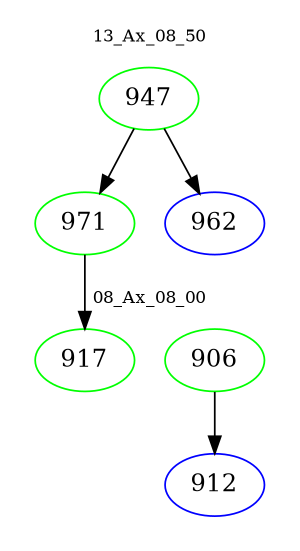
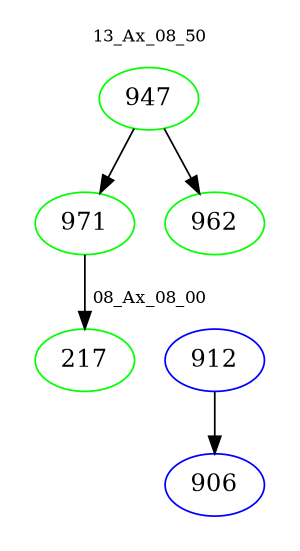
node "962": color blue -> green
node "917": label "917" -> "217"
node "906": color green -> blue
edge "906" -> "912": reversed
